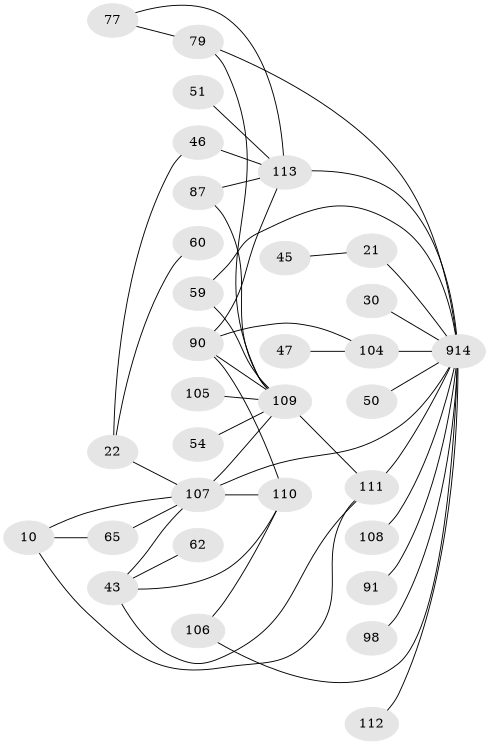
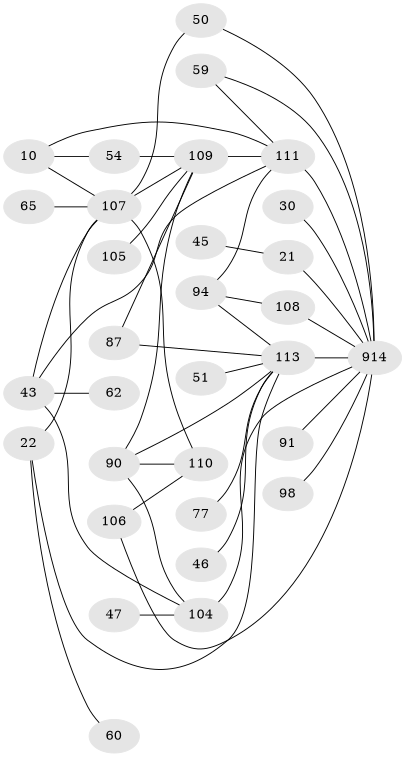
node "79": removed
edge "46" -- "22": now "113" -- "22"
node "94": added
edge "59" -- "109": now "59" -- "111"
edge "914" -- "107": now "50" -- "107"
edge "10" -- "65": now "10" -- "54"
edge "110" -- "43": now "104" -- "43"
node "112": removed
